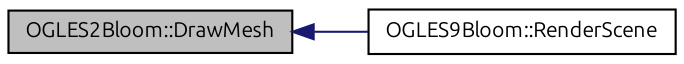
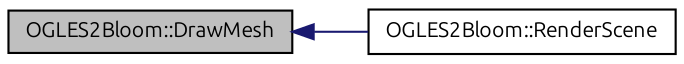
node "OGLES9Bloom::RenderScene": label "OGLES9Bloom::RenderScene" -> "OGLES2Bloom::RenderScene"
